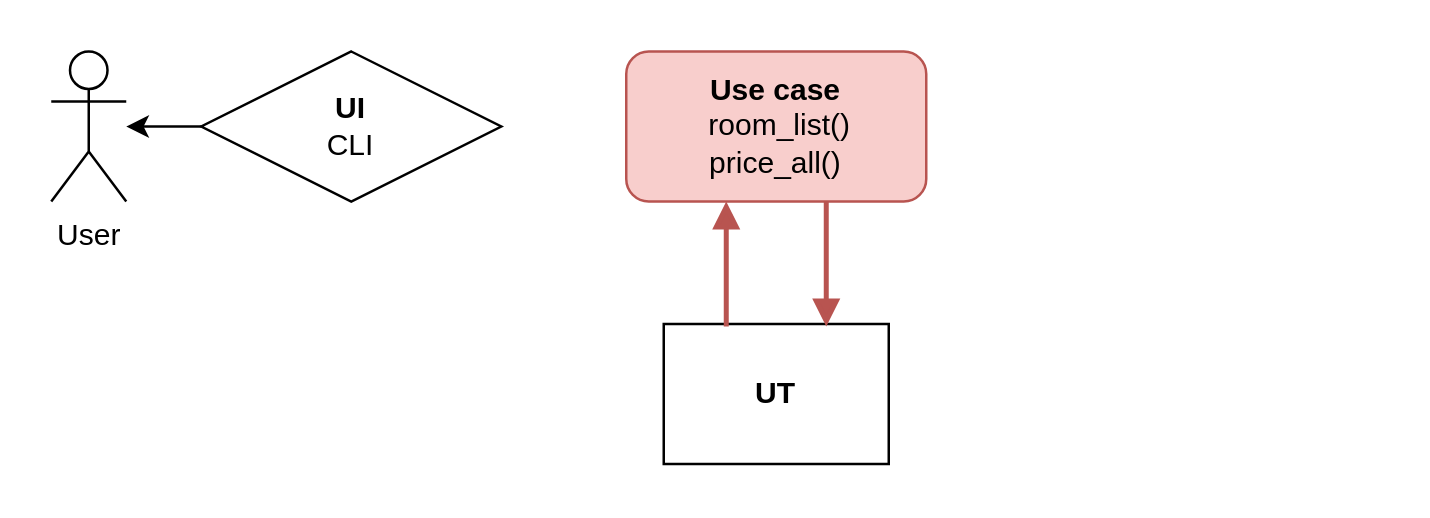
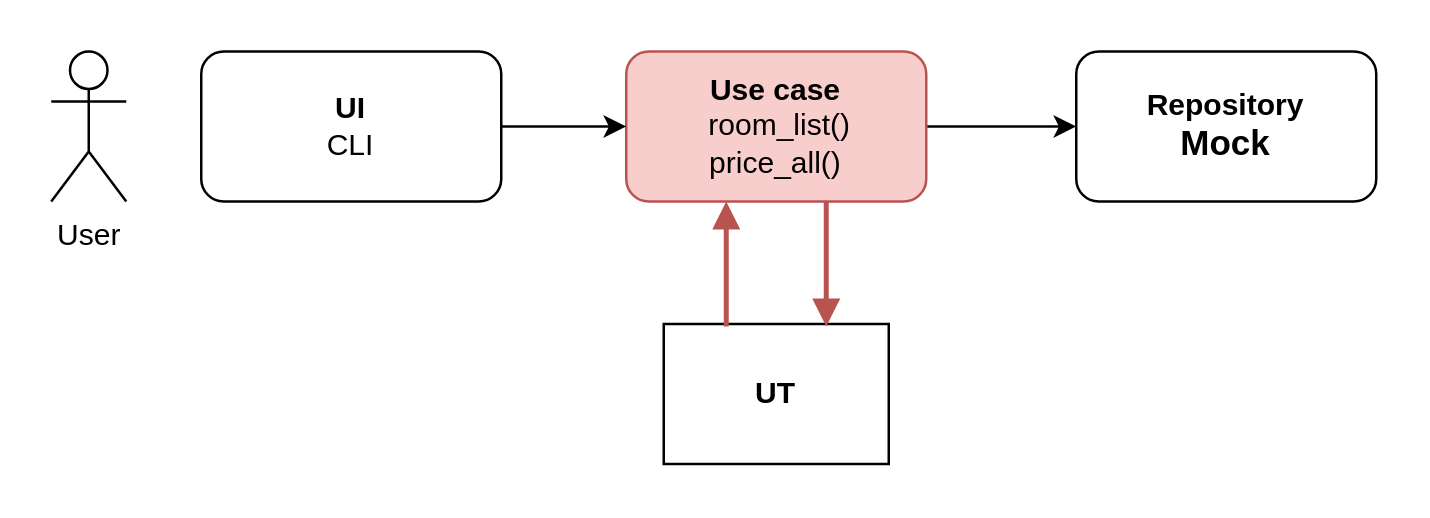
edge "UI CLI" -> "User": now "UI CLI" -> "Use case room_list() price_all()"
node "UI CLI": shape diamond -> rounded rectangle
edge "Use case room_list() price_all()" -> "Repository Mock": added
node "Repository Mock": added
